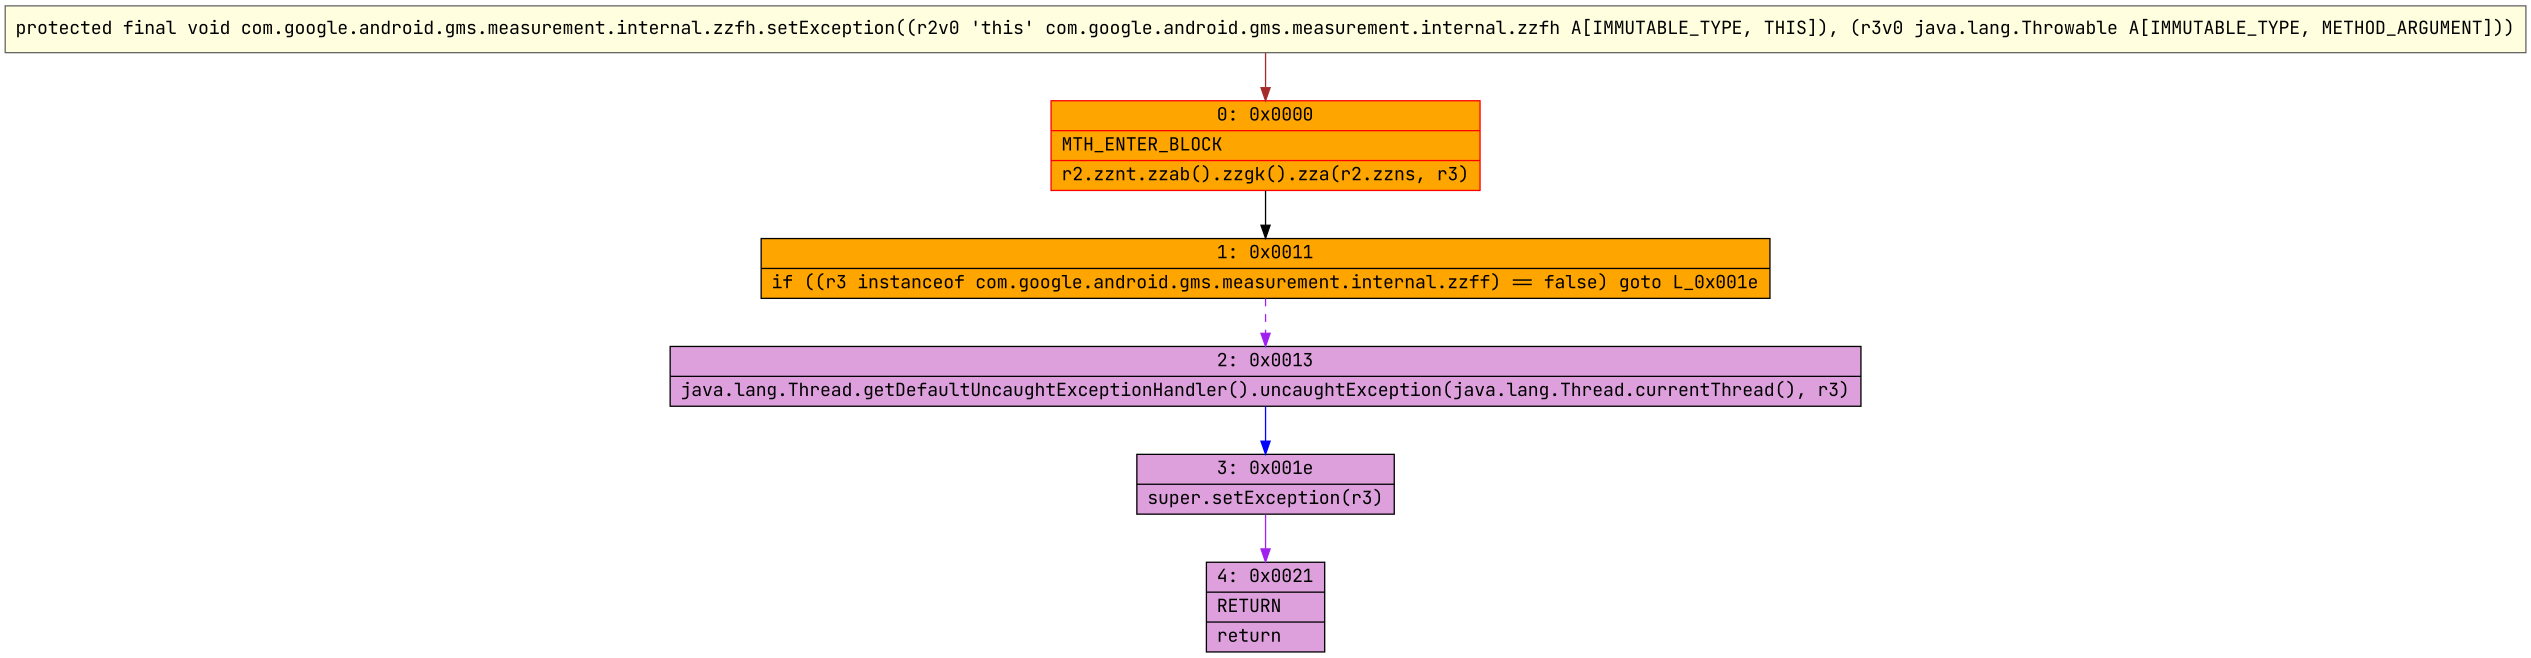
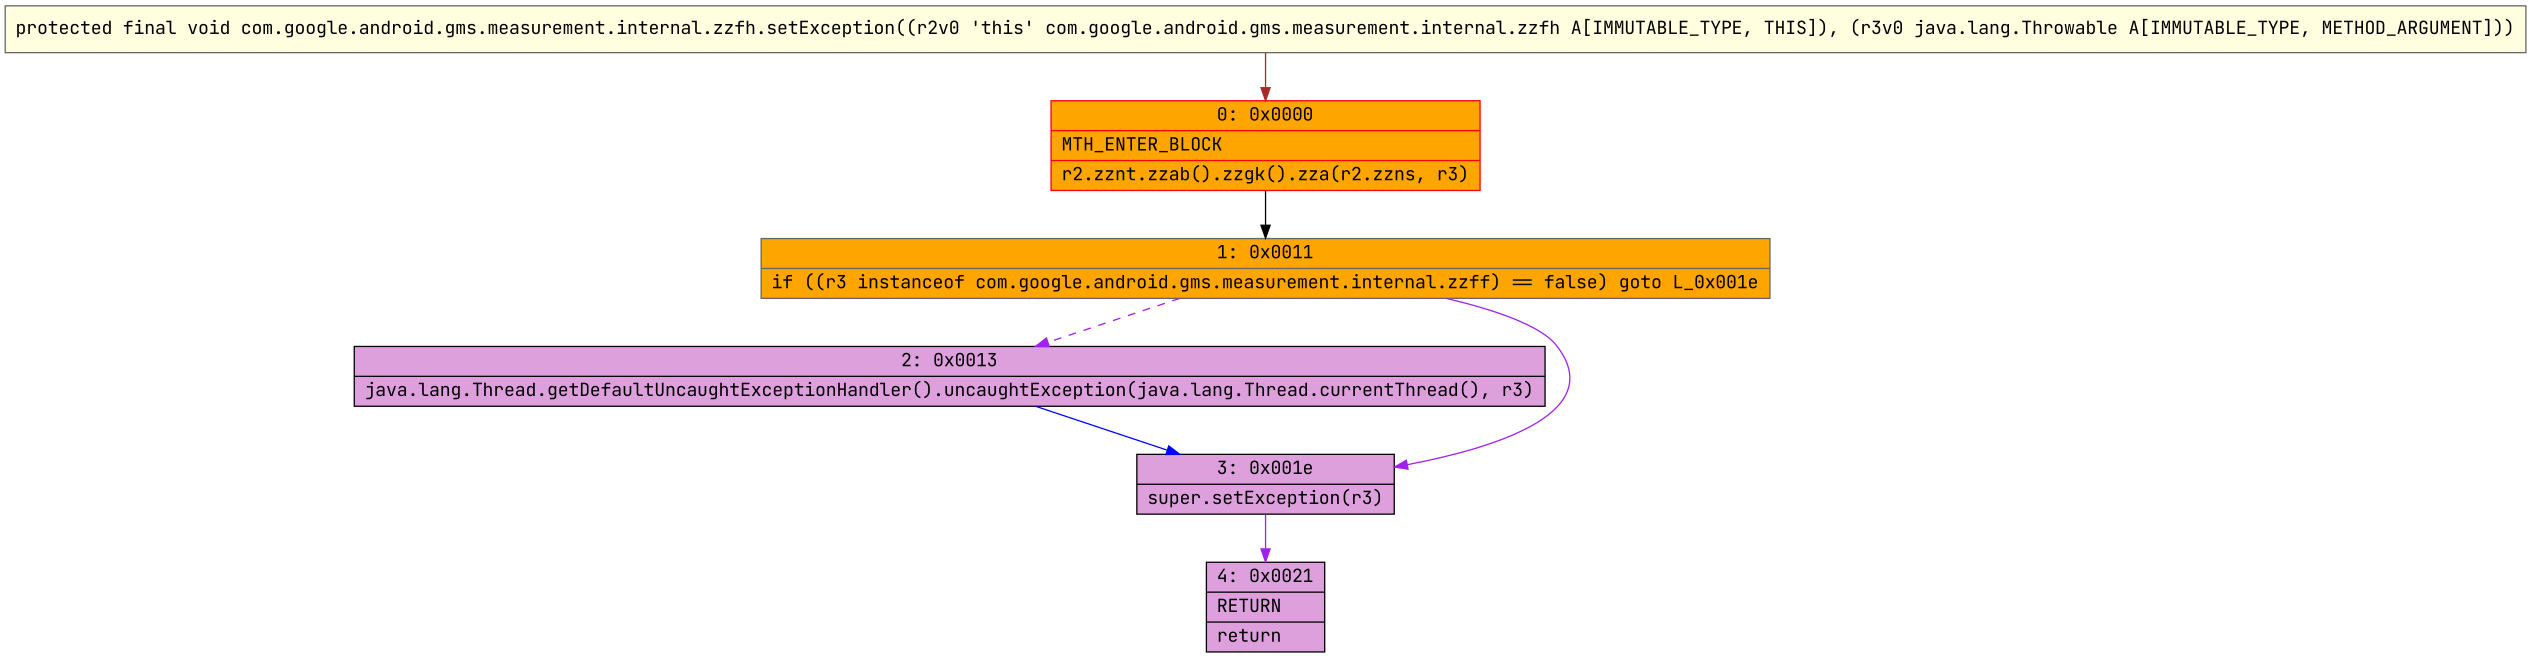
node "1: 0x0011": color black -> gray40
edge "1: 0x0011" -> "3: 0x001e": added
